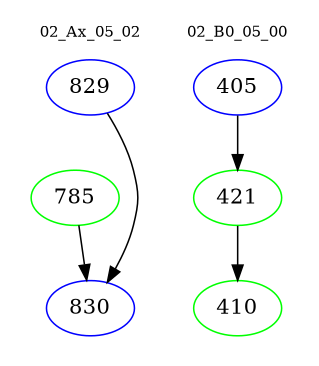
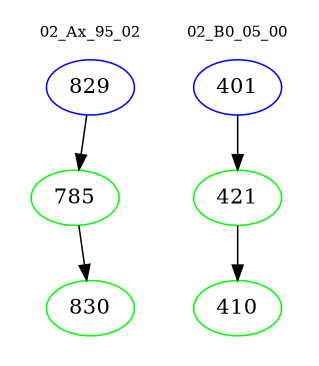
cluster "02_Ax_05_02": label "02_Ax_05_02" -> "02_Ax_95_02"
node "405": label "405" -> "401"
edge "829" -> "830": now "829" -> "785"
node "830": color blue -> green
